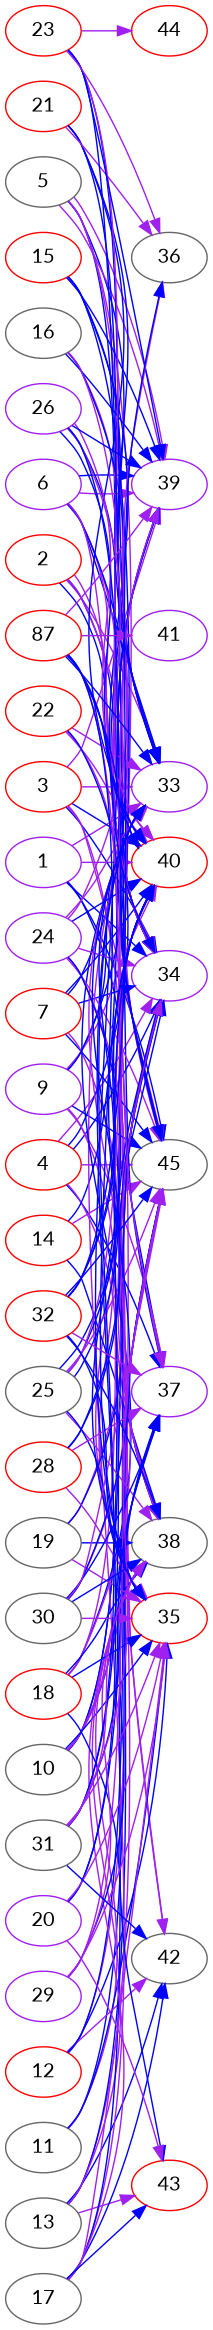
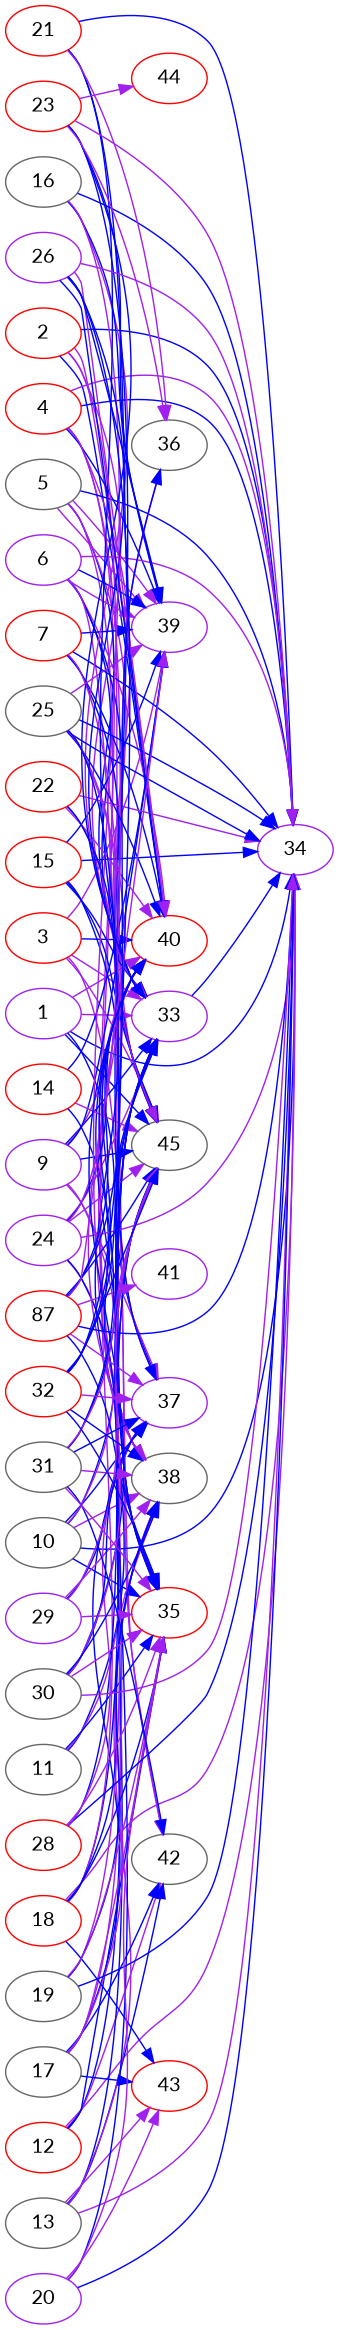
edge "3" -> "34": now "33" -> "34"
edge "15" -> "45": added
edge "4" -> "37": color blue -> purple
